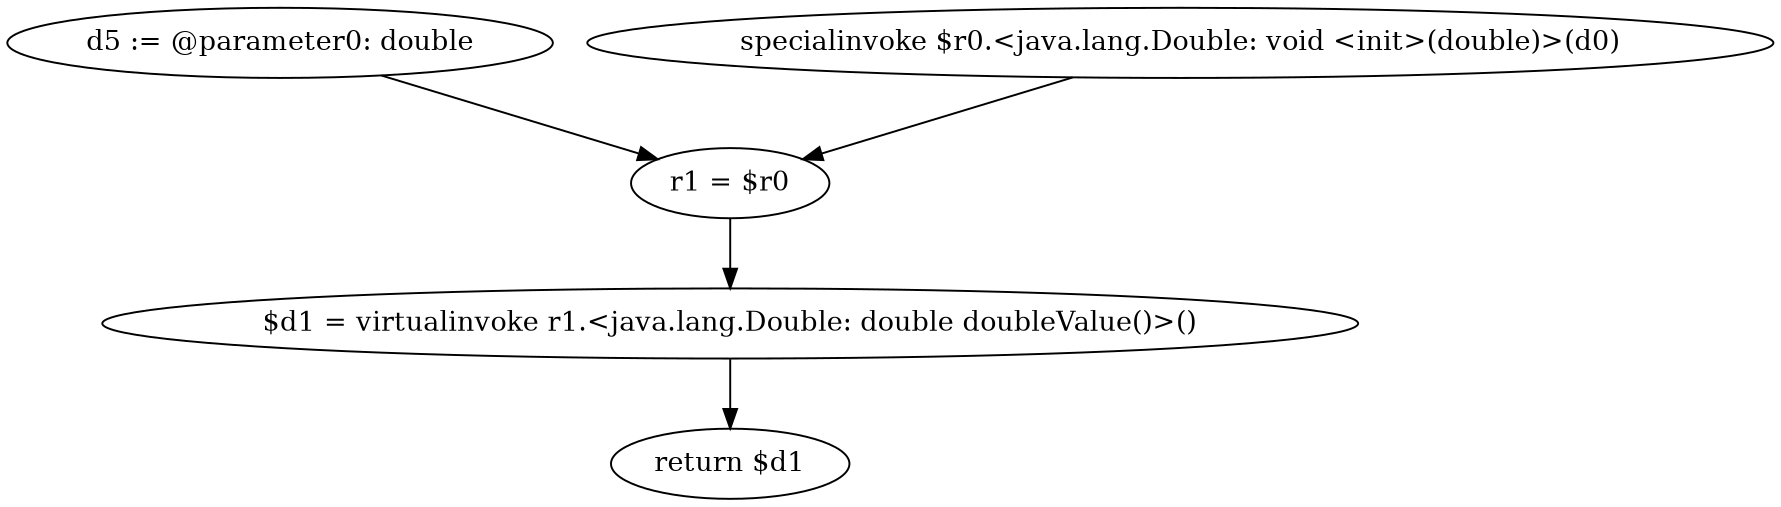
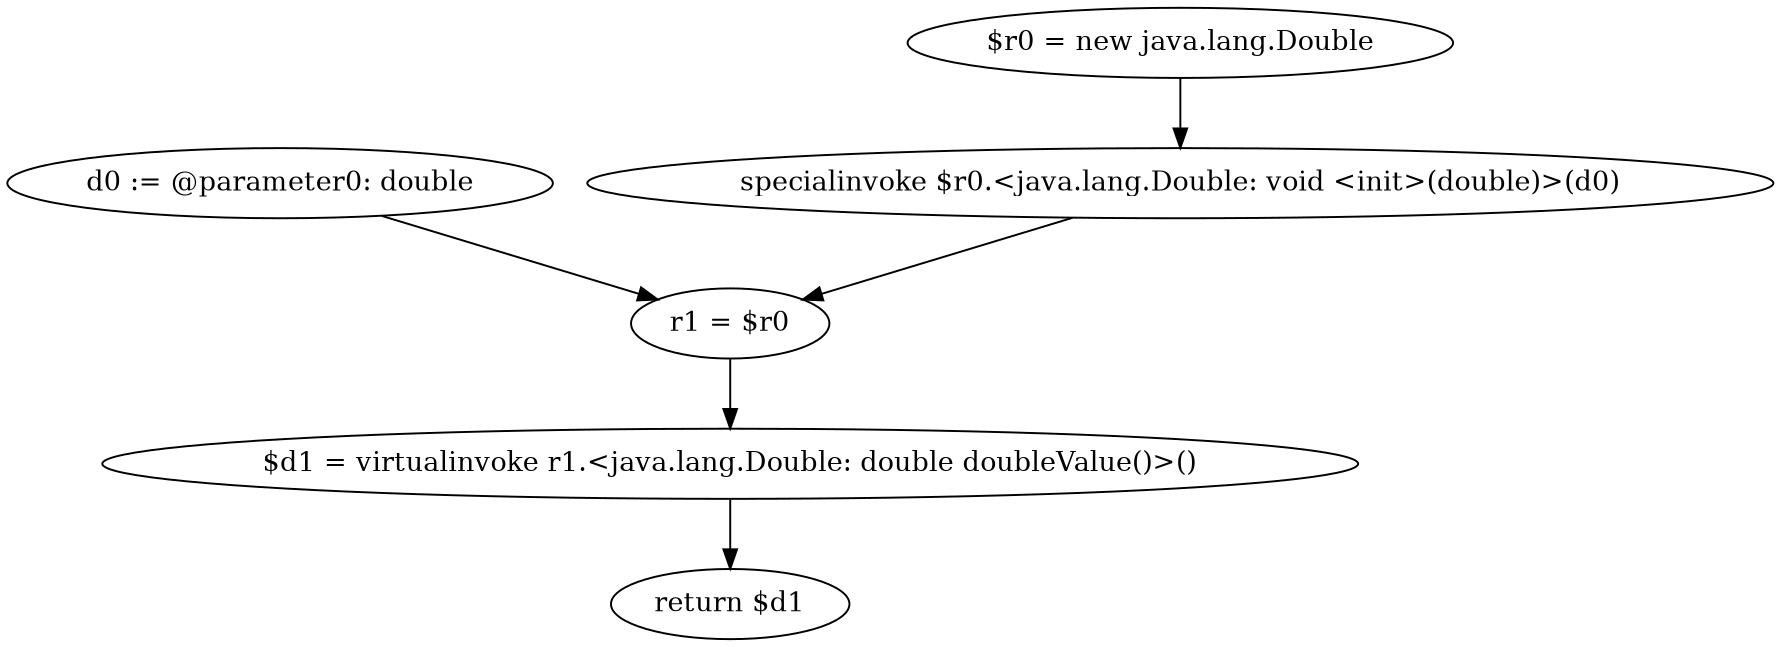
node "d5 := @parameter0: double": label "d5 := @parameter0: double" -> "d0 := @parameter0: double"
node "$r0 = new java.lang.Double": added
